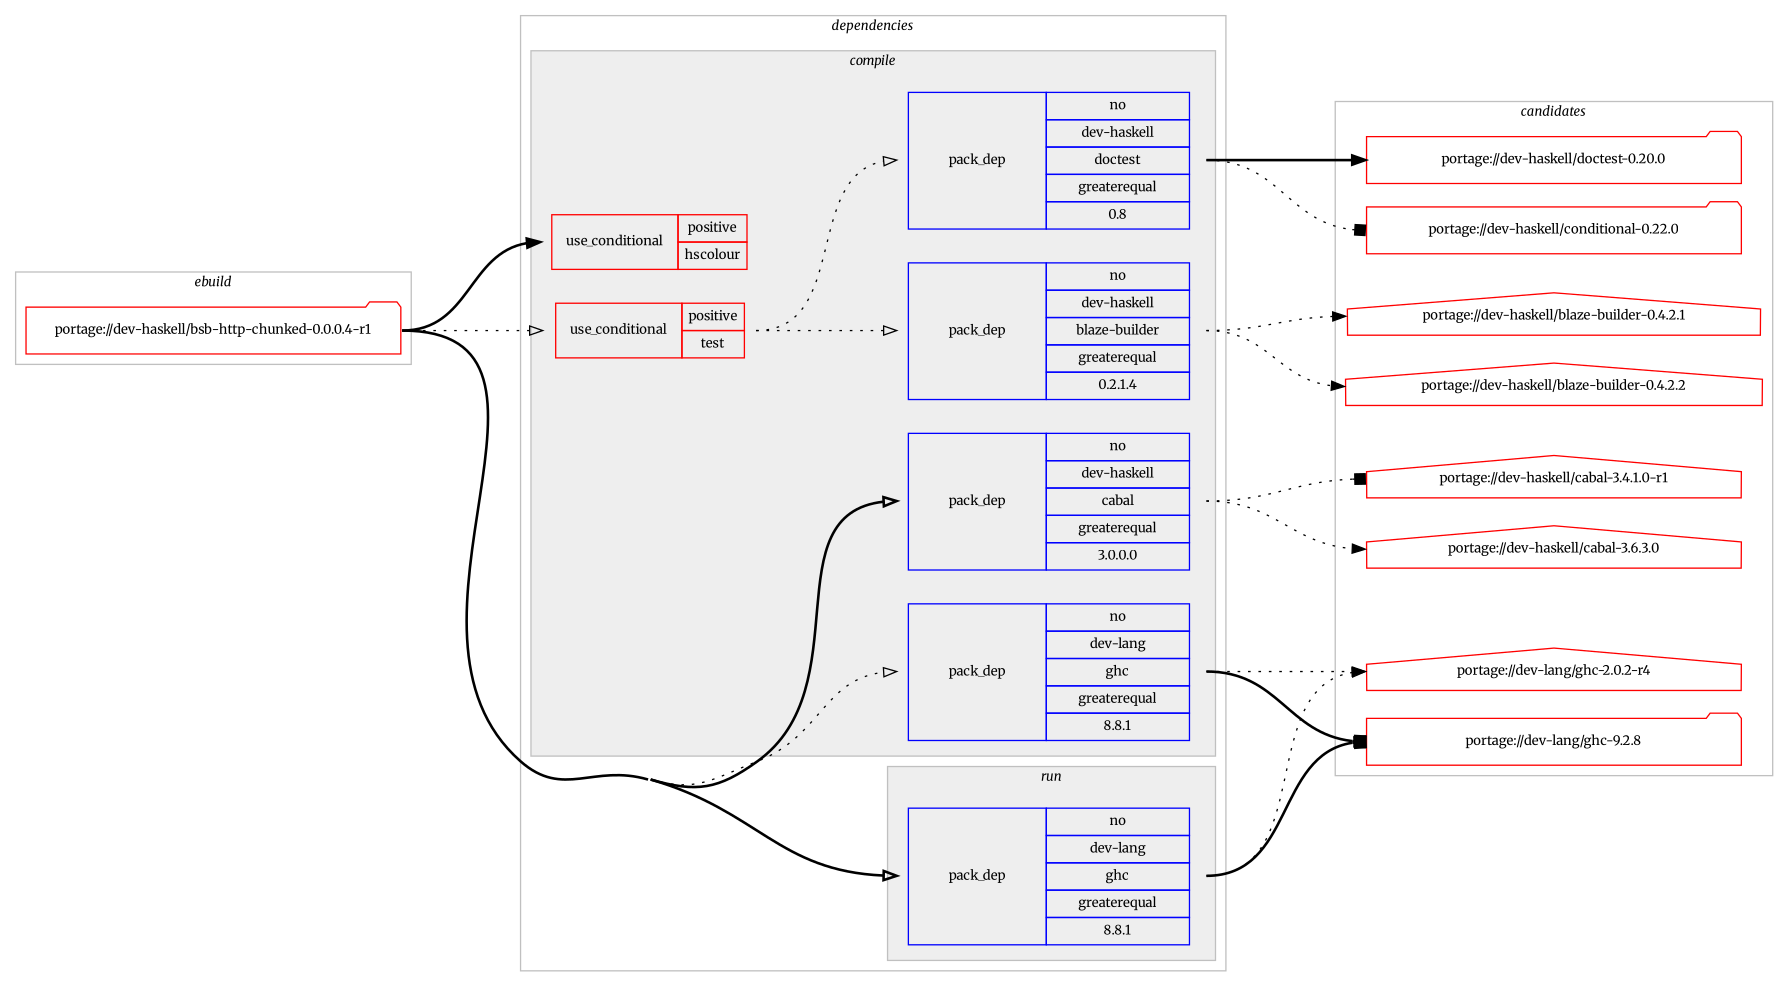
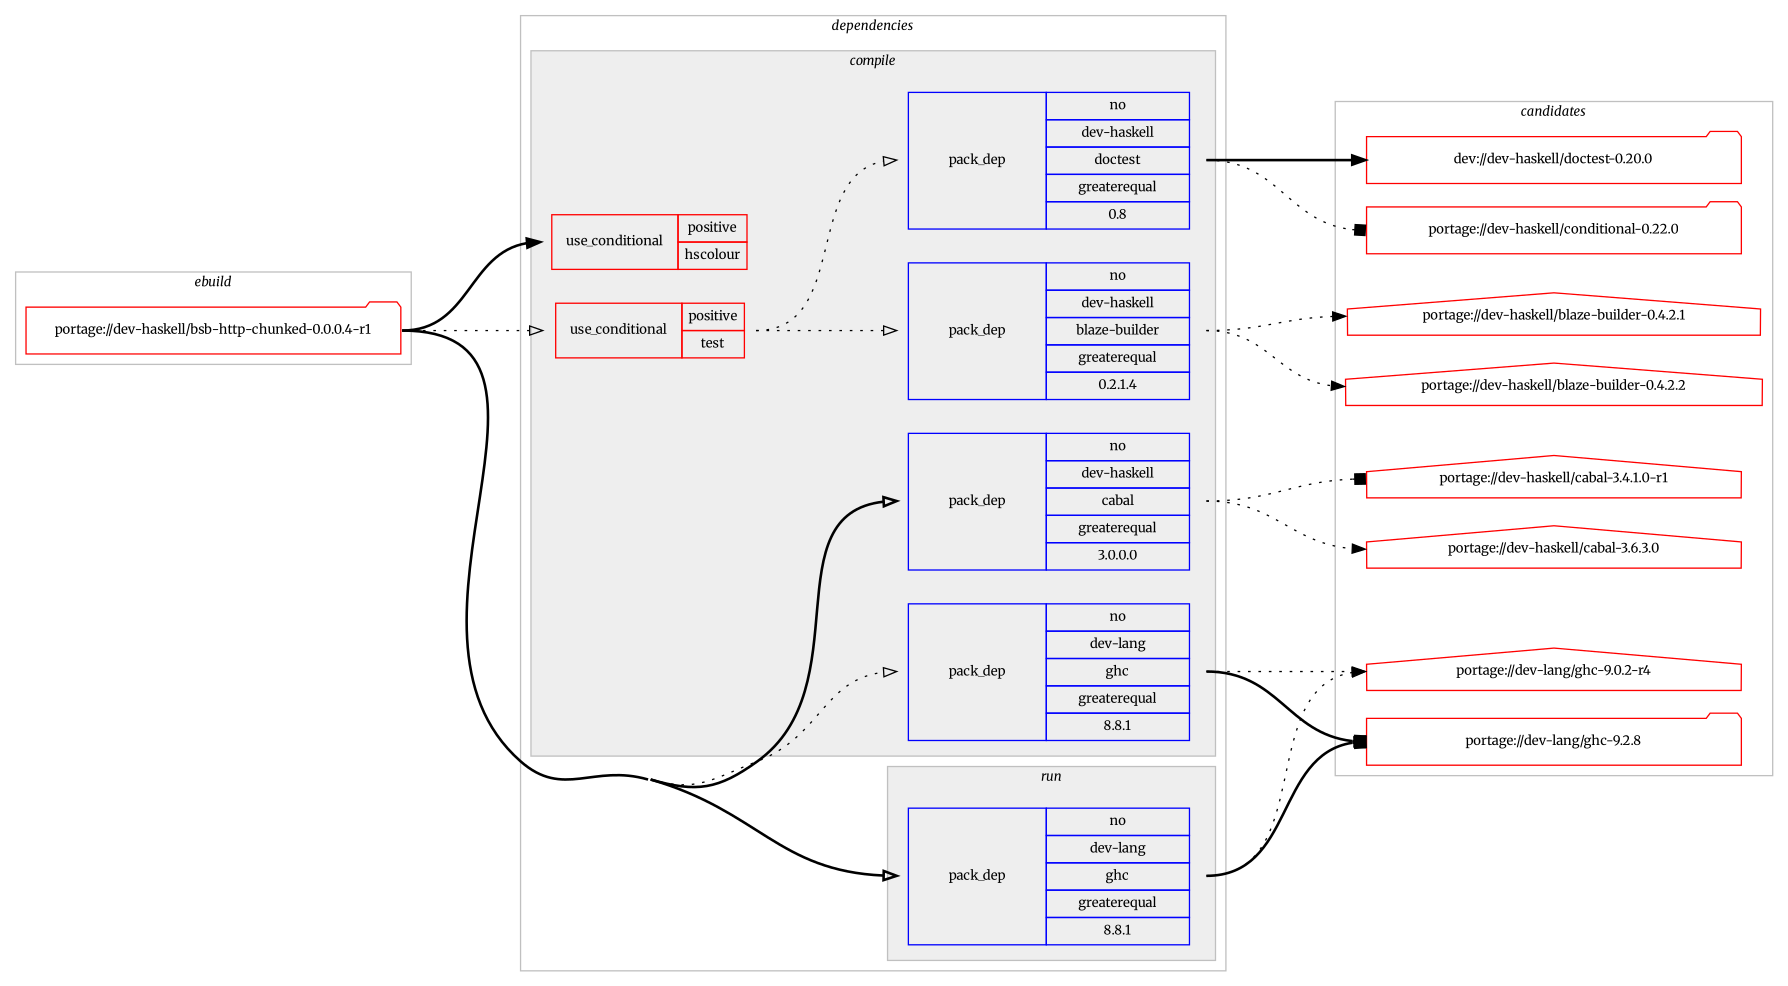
node "portage://dev-haskell/doctest-0.20.0": label "portage://dev-haskell/doctest-0.20.0" -> "dev://dev-haskell/doctest-0.20.0"
node "portage://dev-lang/ghc-2.0.2-r4": label "portage://dev-lang/ghc-2.0.2-r4" -> "portage://dev-lang/ghc-9.0.2-r4"
